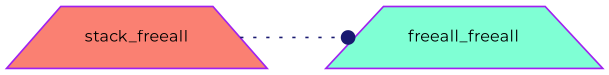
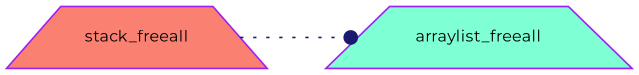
node "freeall_freeall": label "freeall_freeall" -> "arraylist_freeall"
